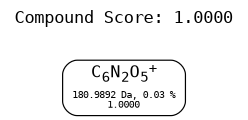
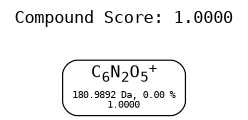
node "C": text "180.9892 Da, 0.03 %" -> "180.9892 Da, 0.00 %"
